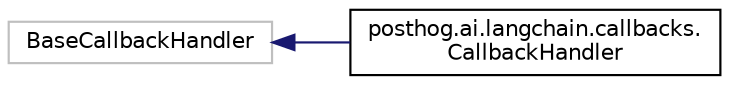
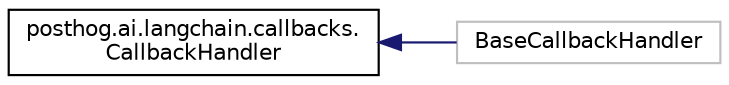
edge "posthog.ai.langchain.callbacks. CallbackHandler" -> "BaseCallbackHandler": reversed
